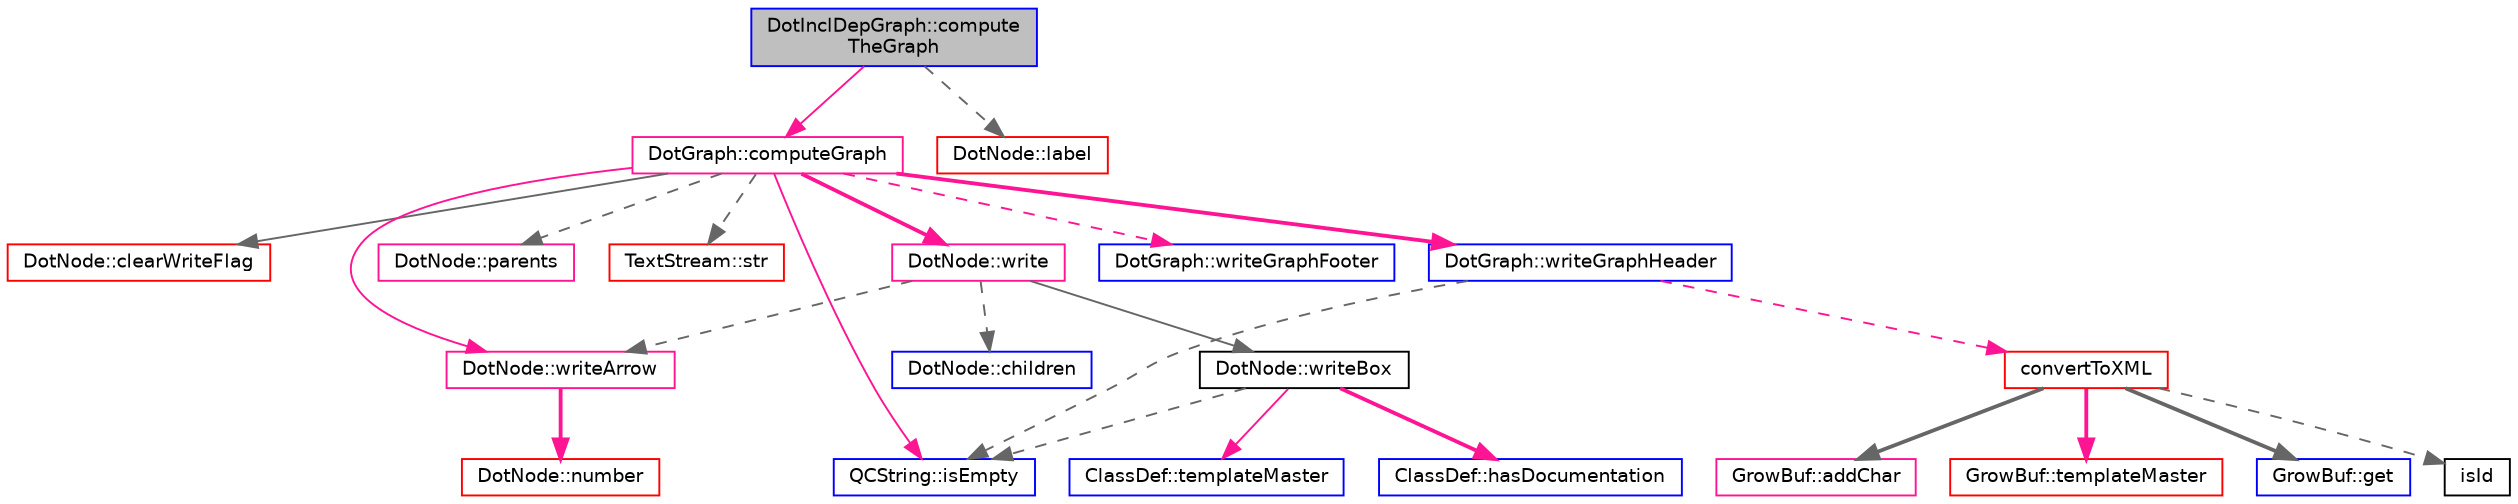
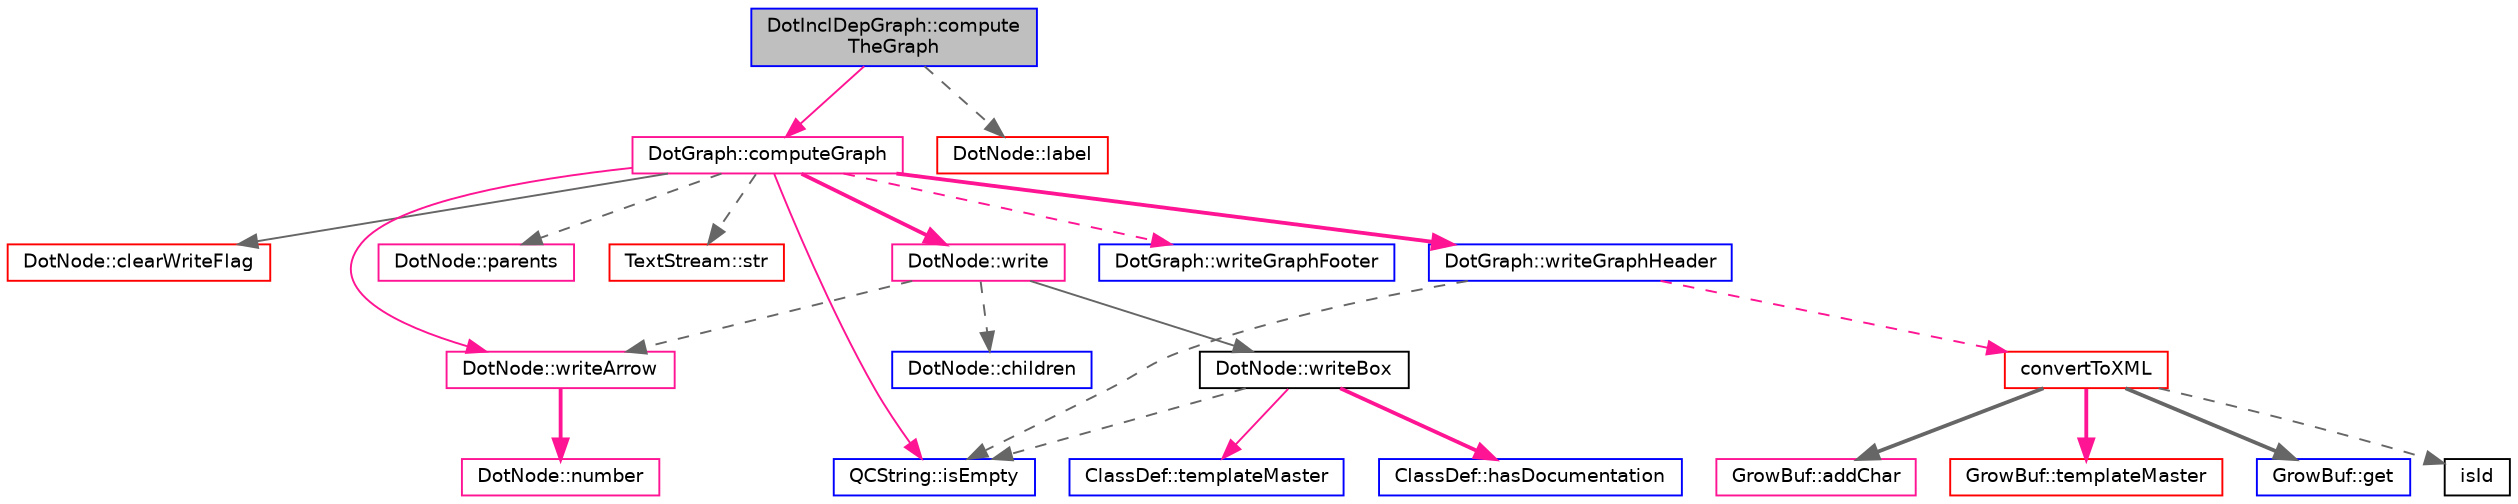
node "DotNode::number": color red -> deeppink
